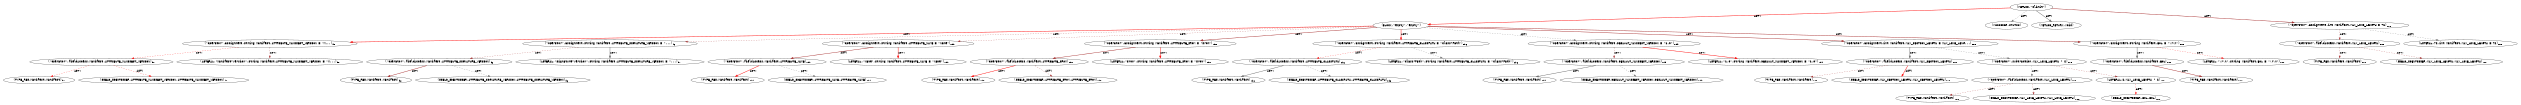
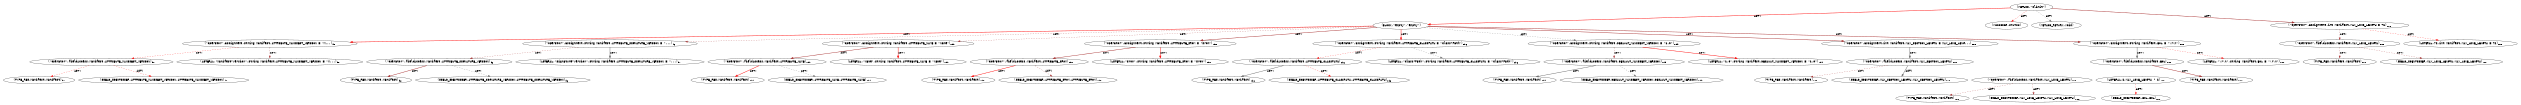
edge "(METHOD,<clinit>)" -> "(MODIFIER,STATIC)": color gray40 -> red
edge "(METHOD,<clinit>)" -> "(METHOD_RETURN,void)": style bold -> dashed
edge "(<operator>.assignment,int Manifest.MAX_LINE_LENGTH = 72)" -> "(LITERAL,72,int Manifest.MAX_LINE_LENGTH = 72)": color gray40 -> red
node "(<operator>.subtraction,MAX_LINE_LENGTH - 2)": removed
edge "(<operator>.fieldAccess,Manifest.MAX_SECTION_LENGTH)" -> "(FIELD_IDENTIFIER,MAX_SECTION_LENGTH,MAX_SECTION_LENGTH)": color red -> gray40
edge "(<operator>.fieldAccess,Manifest.ATTRIBUTE_CLASSPATH)" -> "(FIELD_IDENTIFIER,ATTRIBUTE_CLASSPATH,ATTRIBUTE_CLASSPATH)": color gray40 -> red
